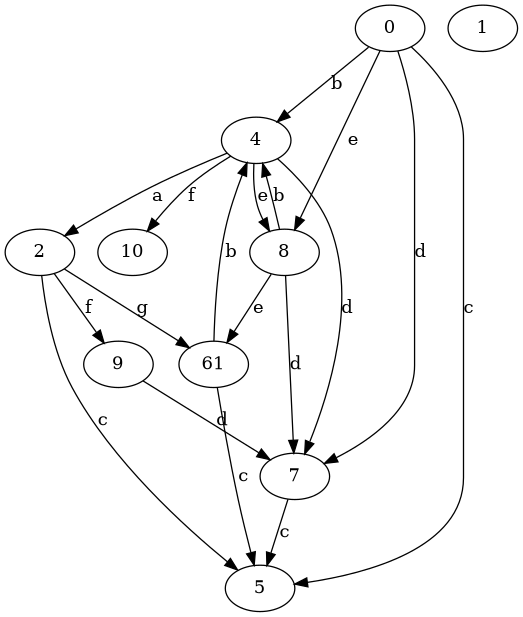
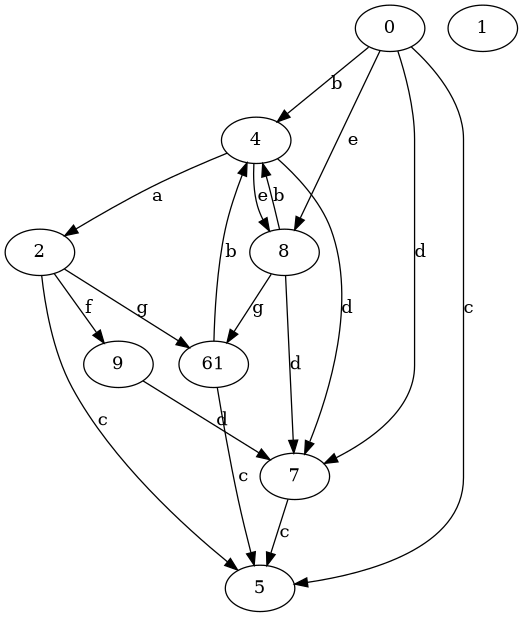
node "10": removed
edge "8" -> "61": label "e" -> "g"
